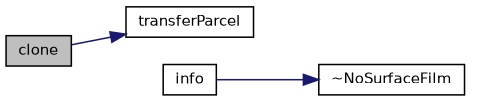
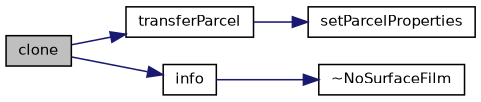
node "setParcelProperties": added
edge "clone" -> "info": added
